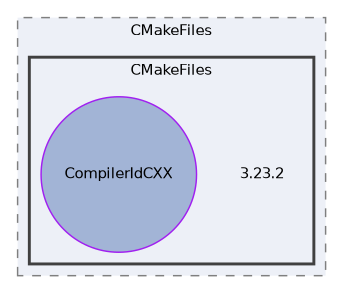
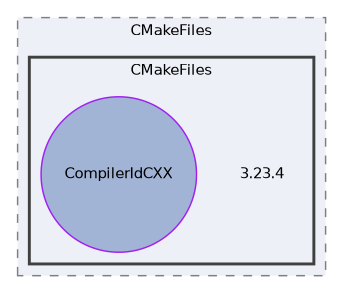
node "3.23.2": label "3.23.2" -> "3.23.4"
